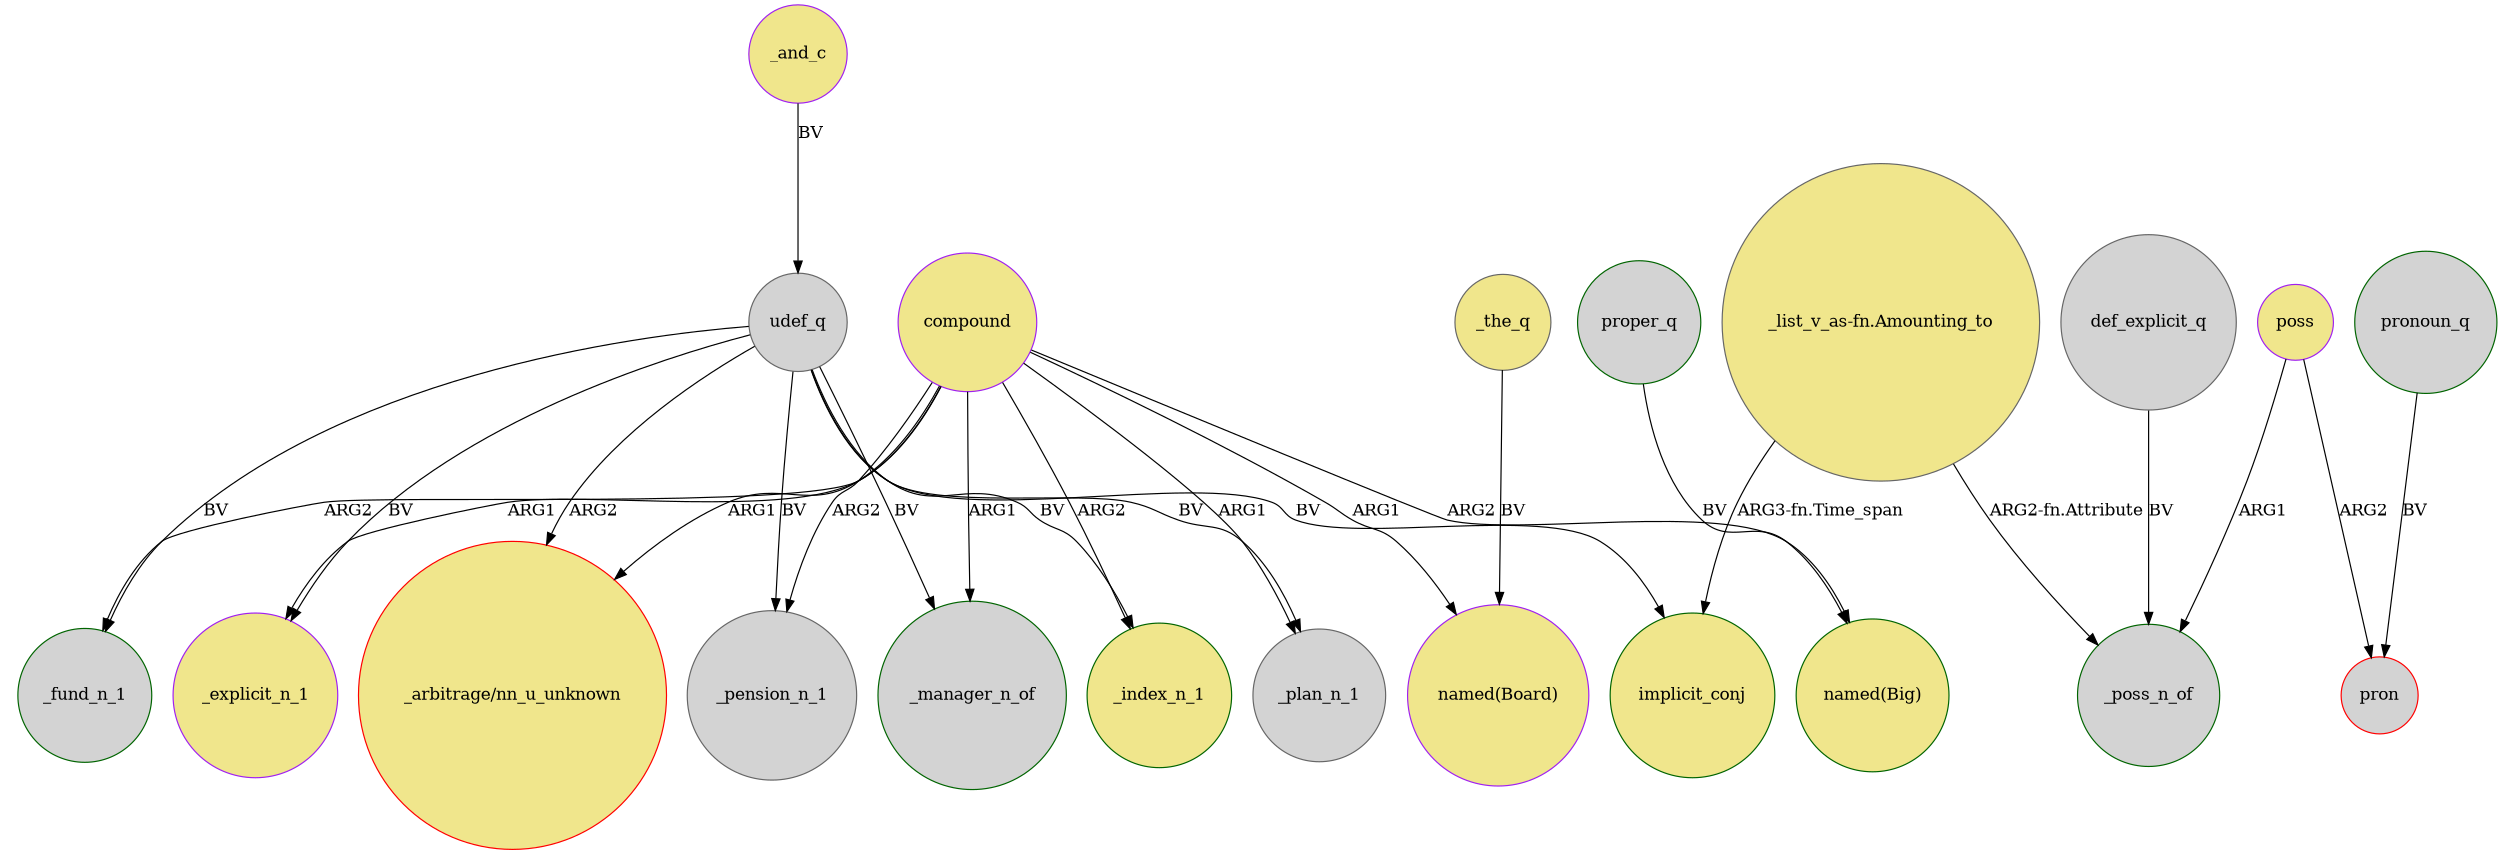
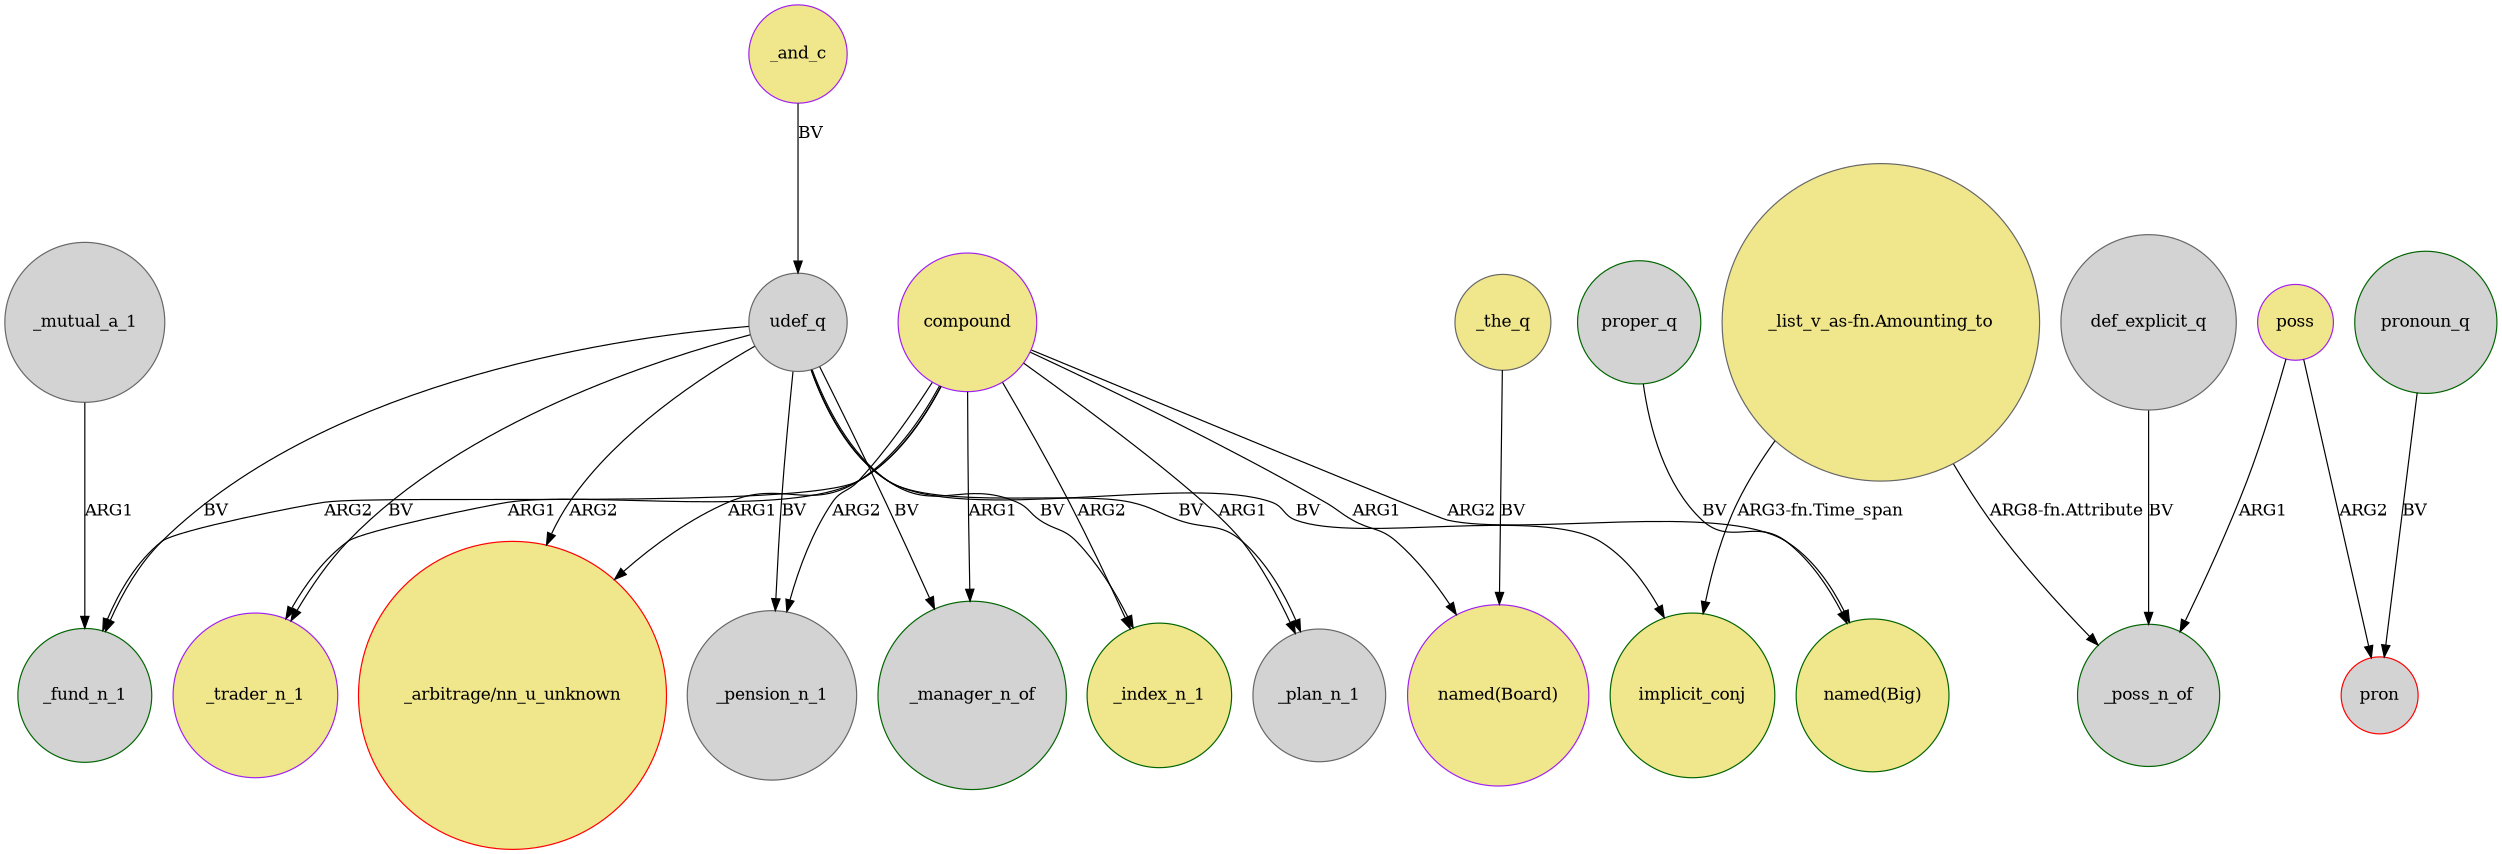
node "_mutual_a_1": added
edge "_list_v_as-fn.Amounting_to" -> "_poss_n_of": label "ARG2-fn.Attribute" -> "ARG8-fn.Attribute"
node "_explicit_n_1": label "_explicit_n_1" -> "_trader_n_1"
